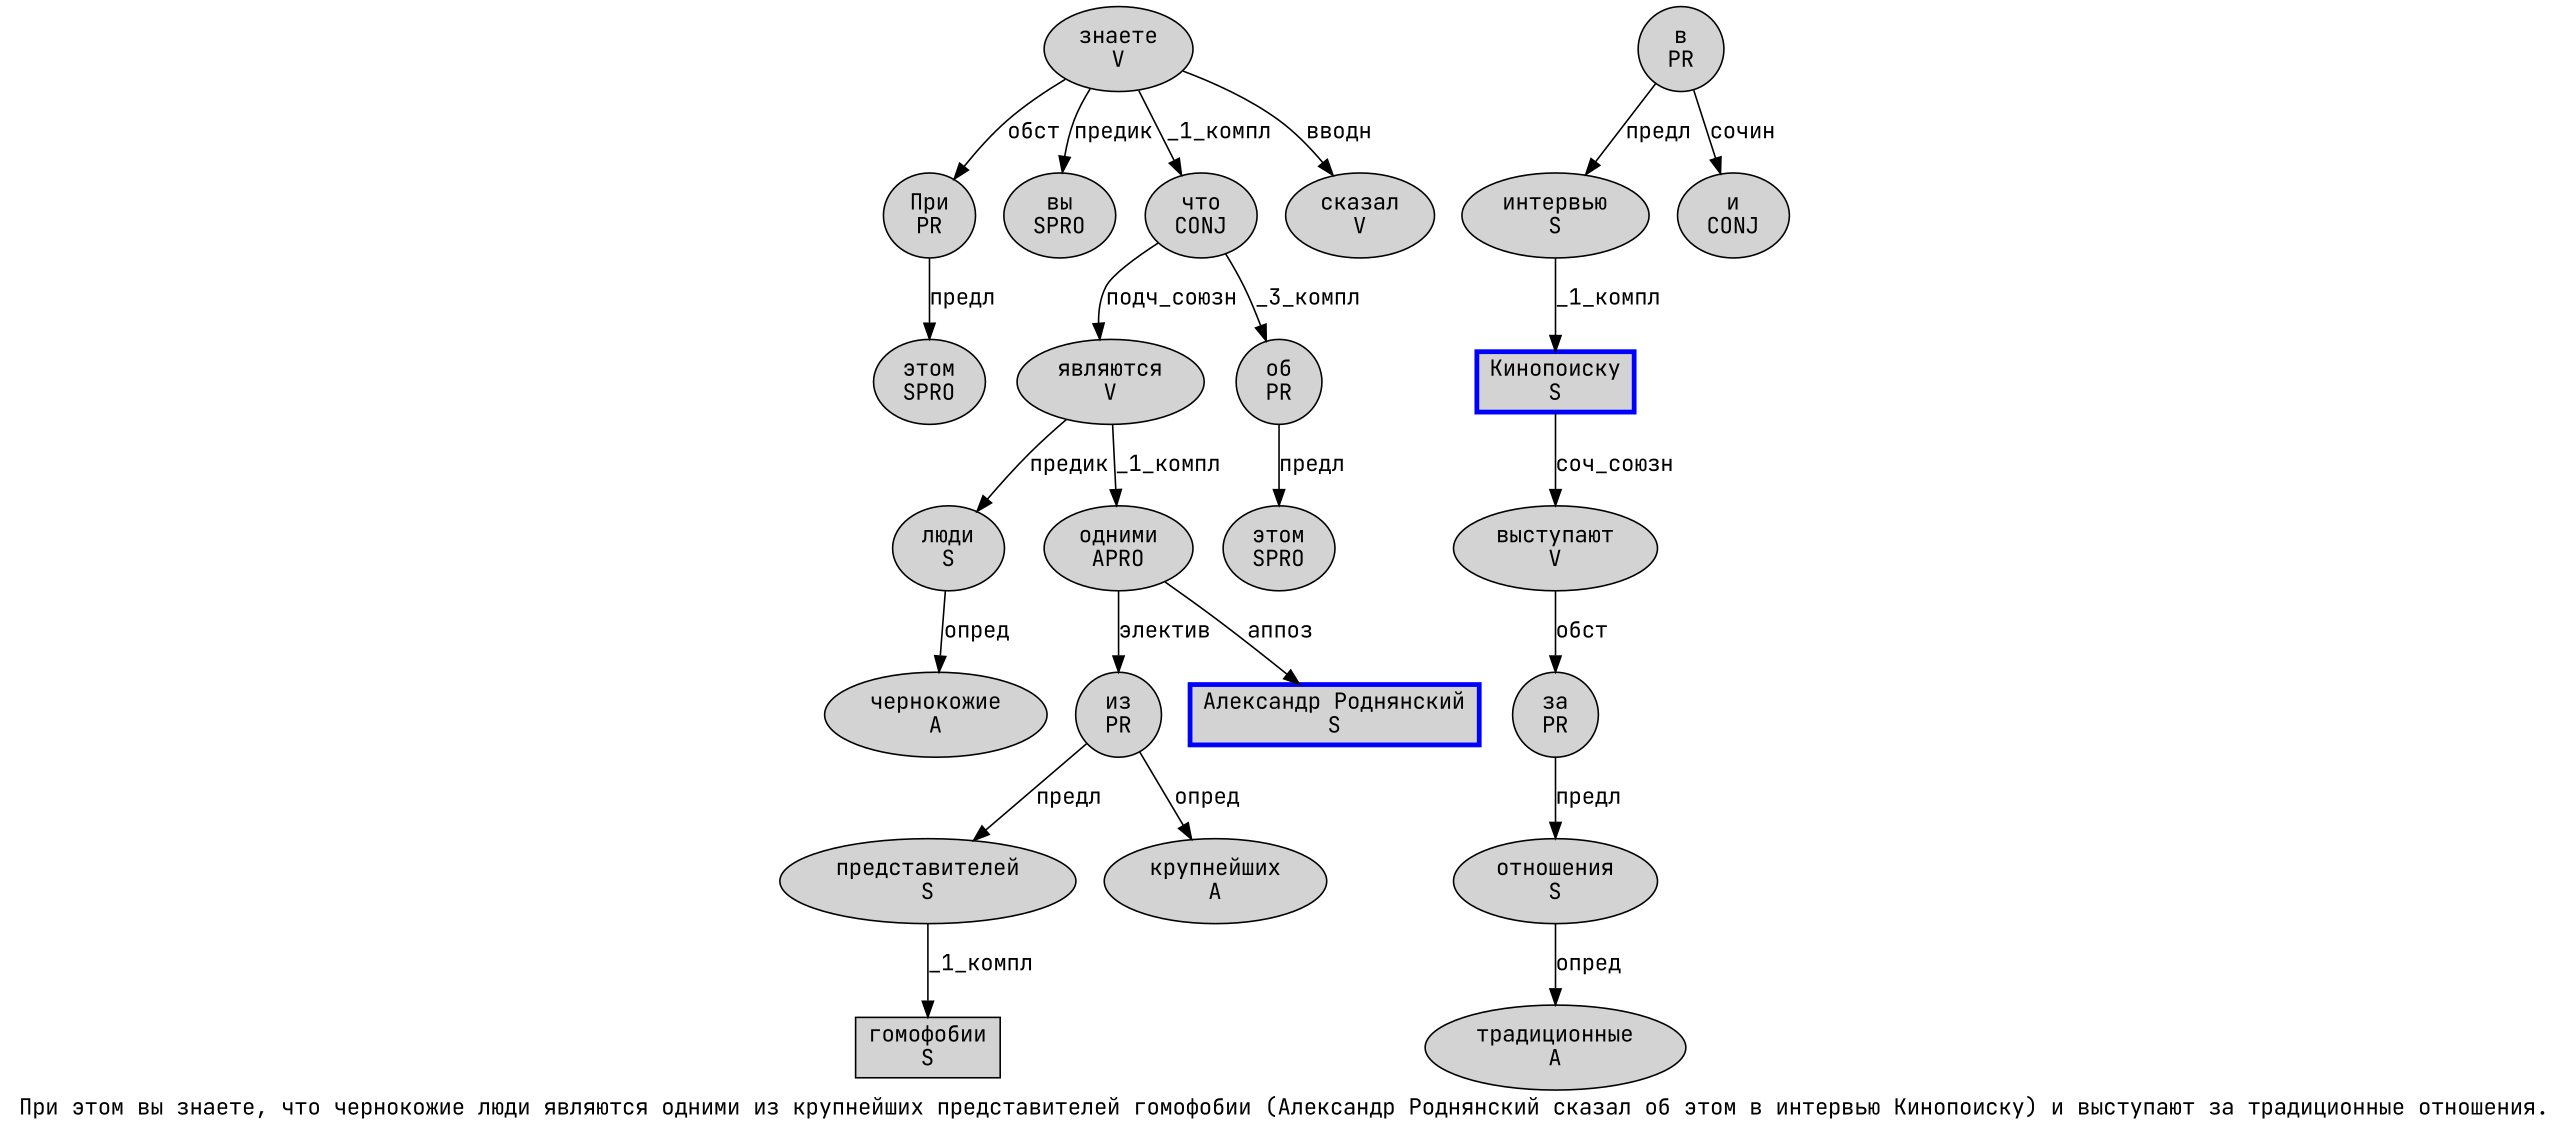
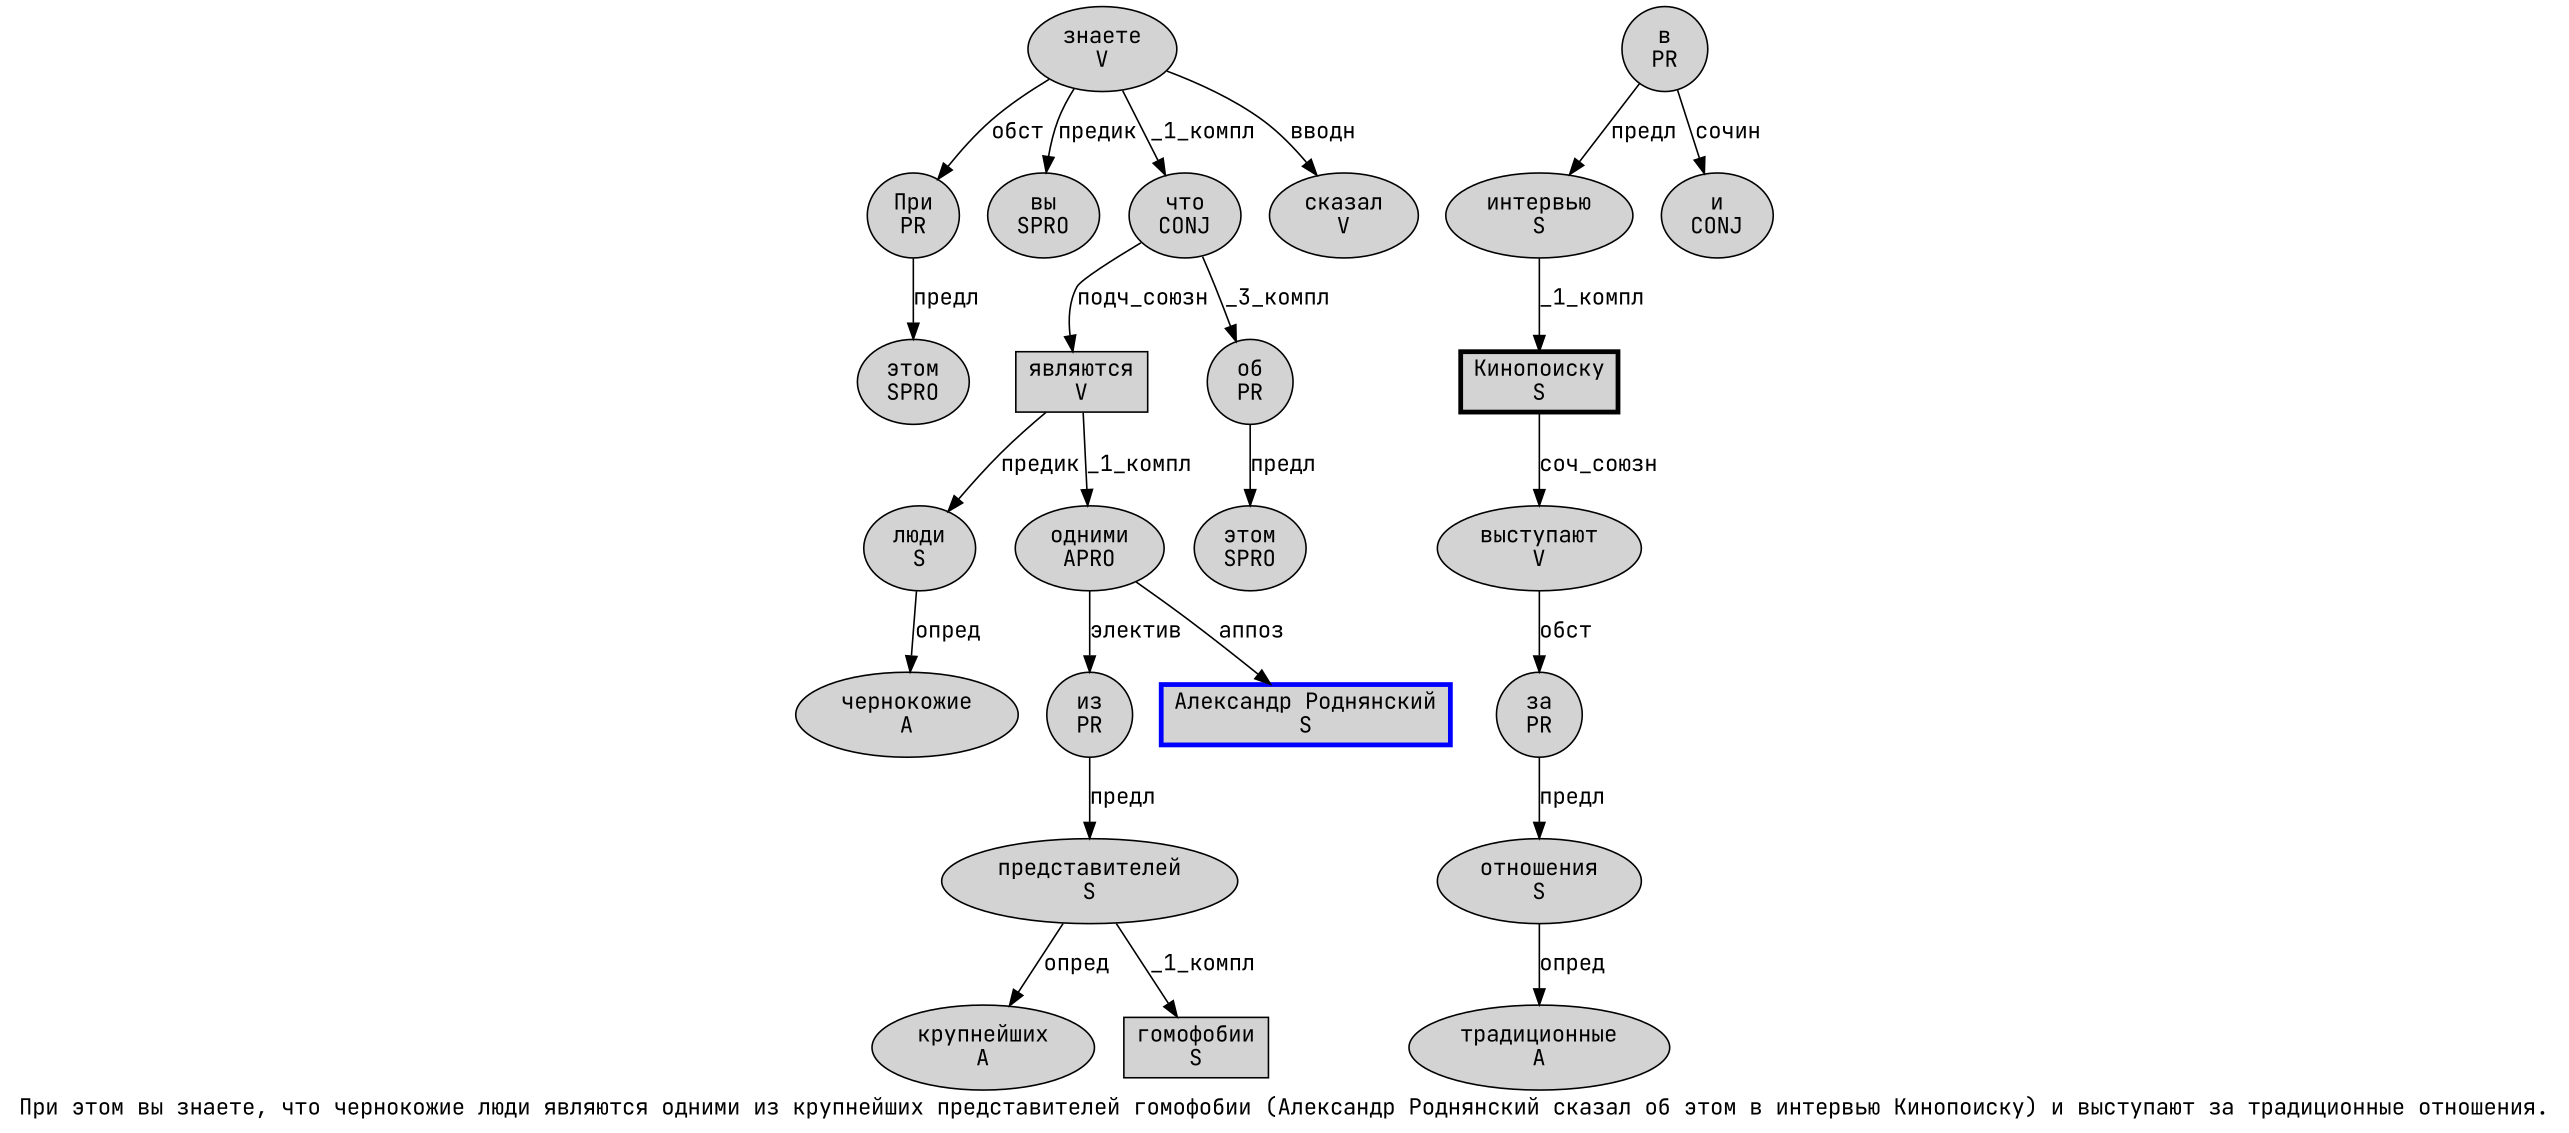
node "являются V": shape ellipse -> box
node "Кинопоиску S": color blue -> black
edge "из PR" -> "крупнейших A": now "представителей S" -> "крупнейших A"
